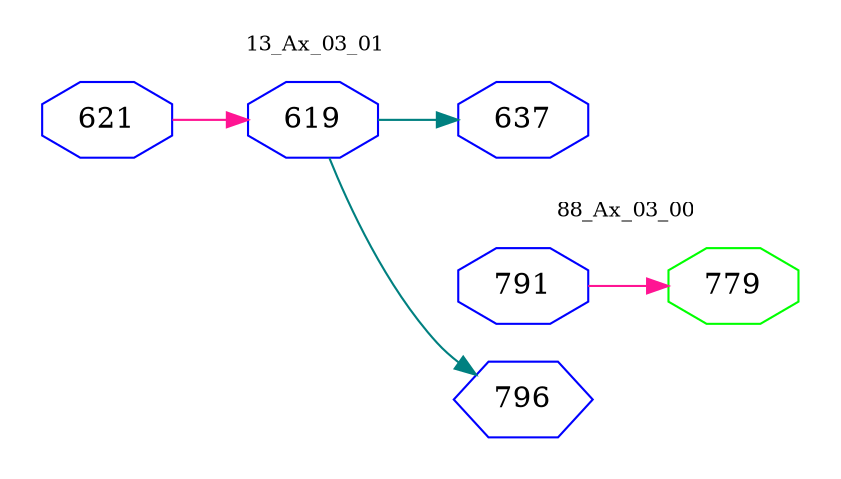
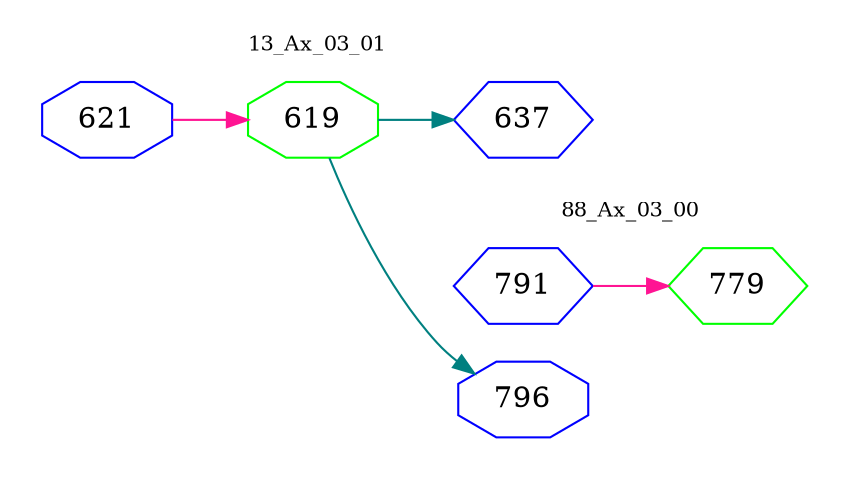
node "619": color blue -> green
node "637": shape octagon -> hexagon
node "791": shape octagon -> hexagon
node "779": shape octagon -> hexagon
node "796": shape hexagon -> octagon
